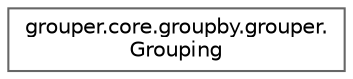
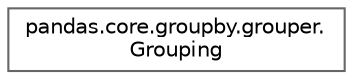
node "grouper.core.groupby.grouper. Grouping": label "grouper.core.groupby.grouper. Grouping" -> "pandas.core.groupby.grouper. Grouping"
